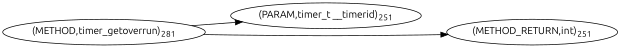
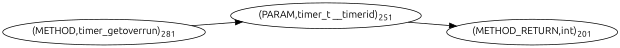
node "(METHOD_RETURN,int)": text "251" -> "201"
edge "(METHOD,timer_getoverrun)" -> "(METHOD_RETURN,int)": now "(PARAM,timer_t __timerid)" -> "(METHOD_RETURN,int)"
